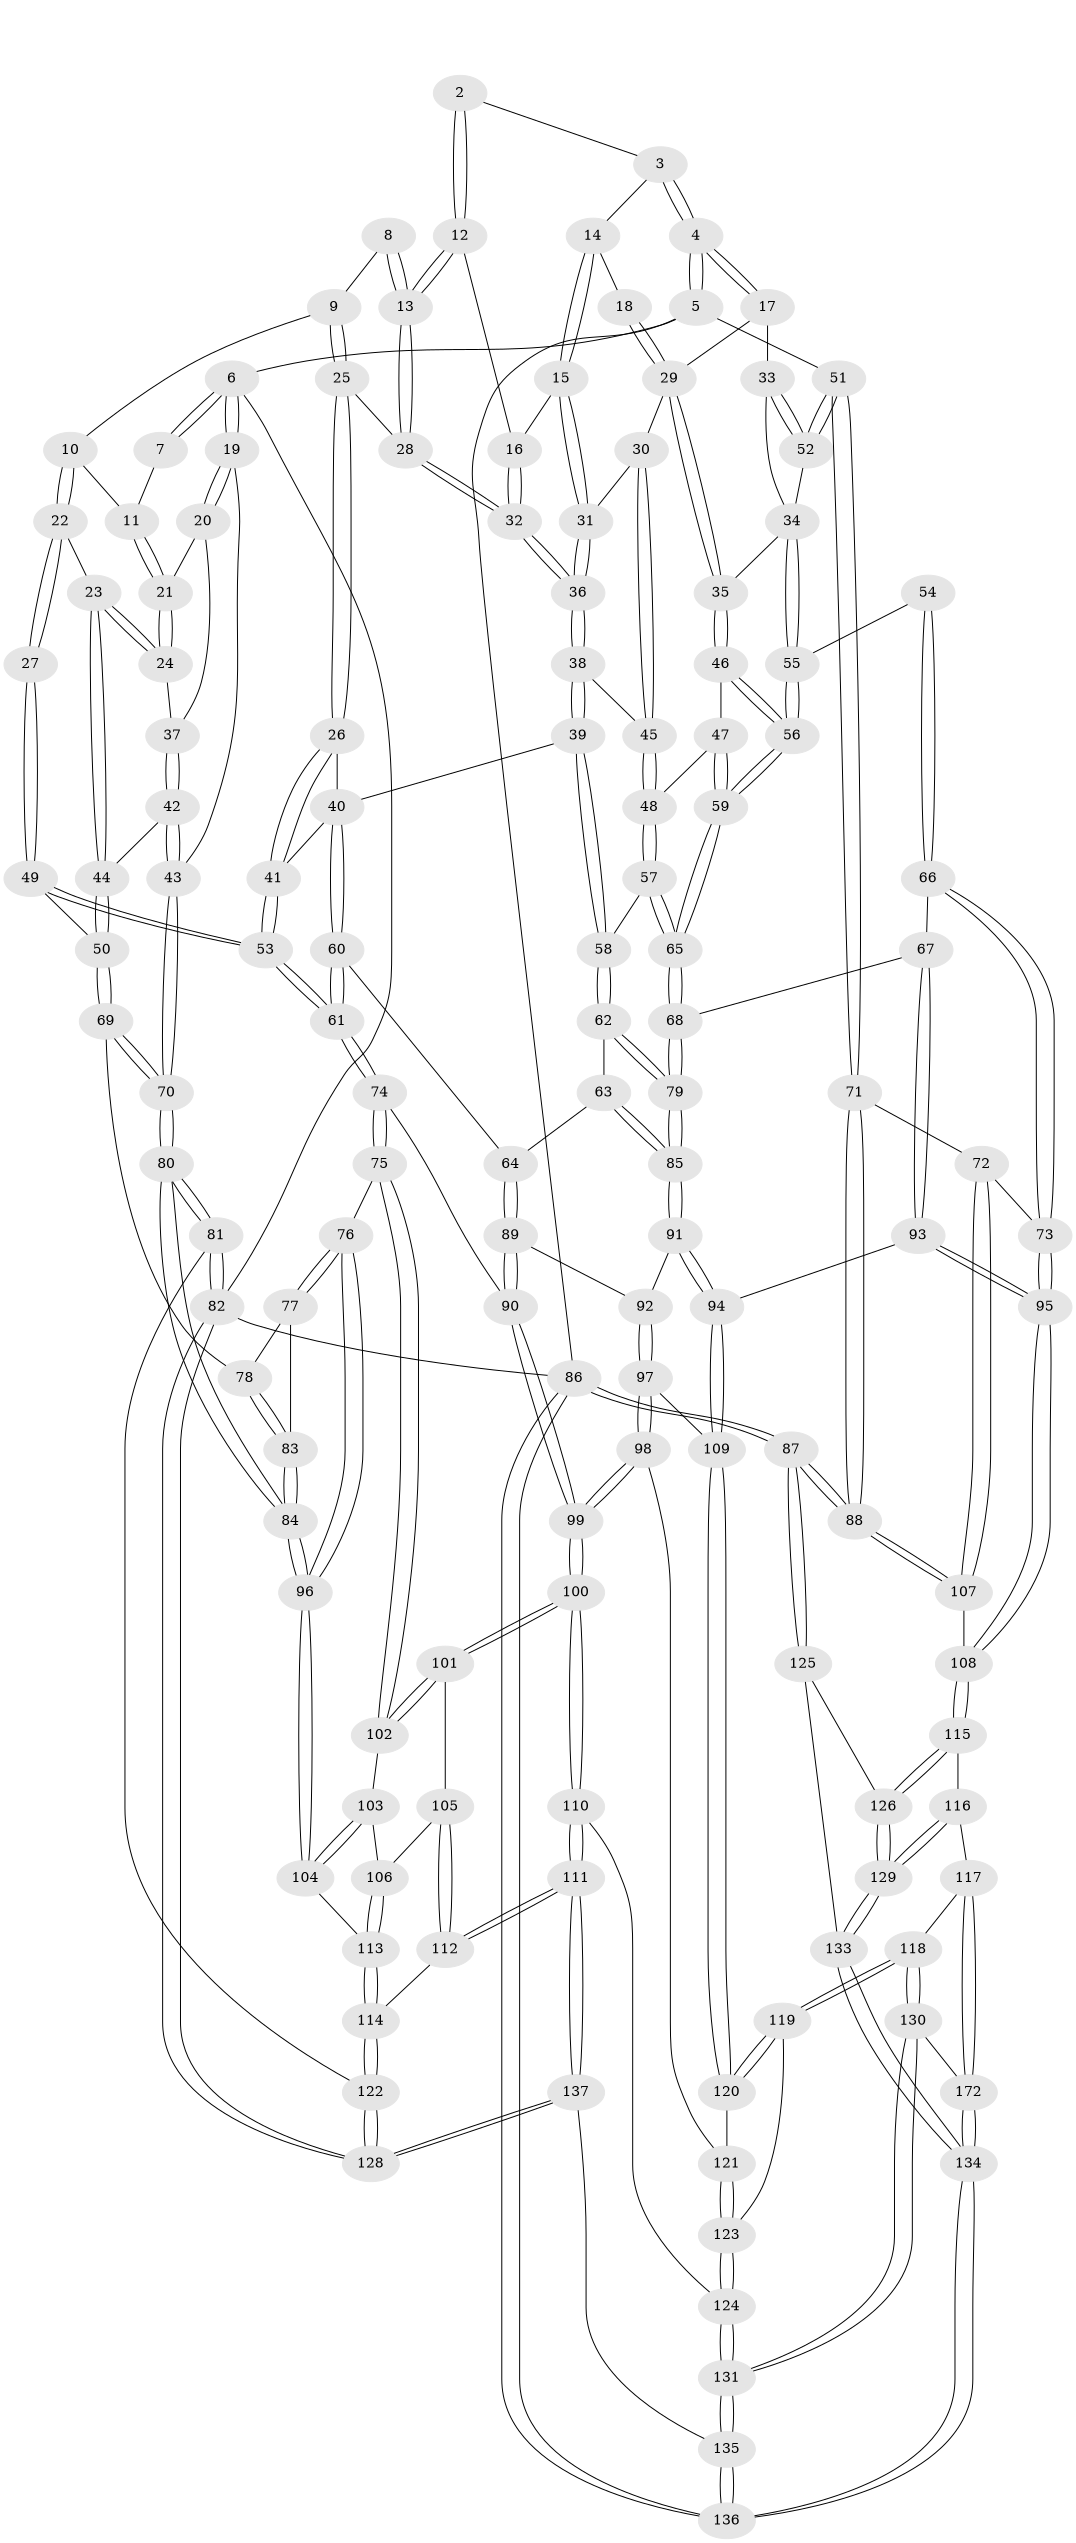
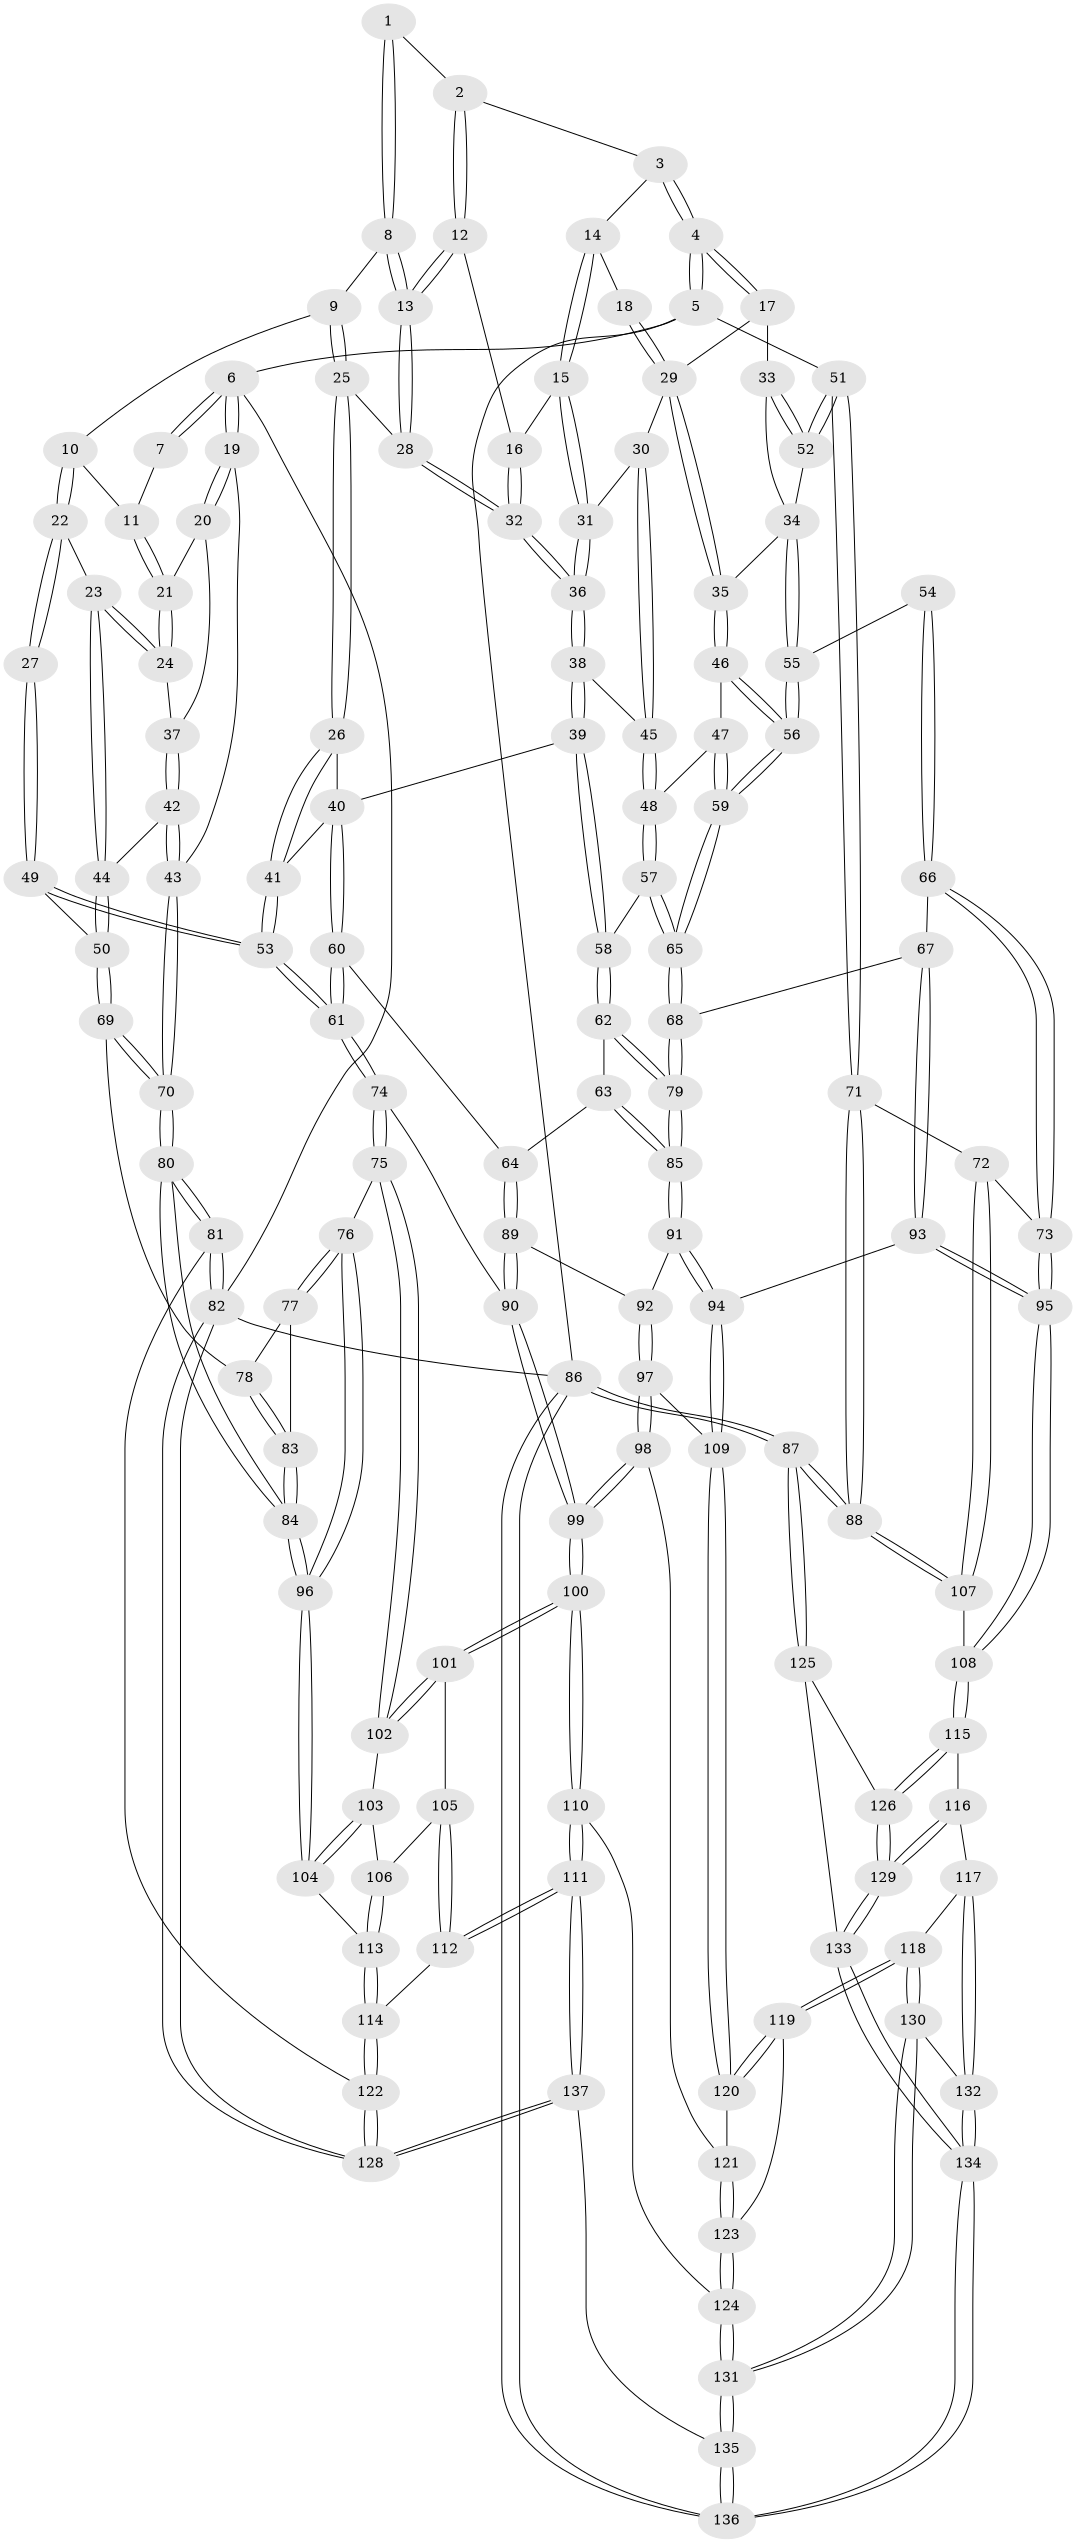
node "1": added
node "172": label "172" -> "132"
